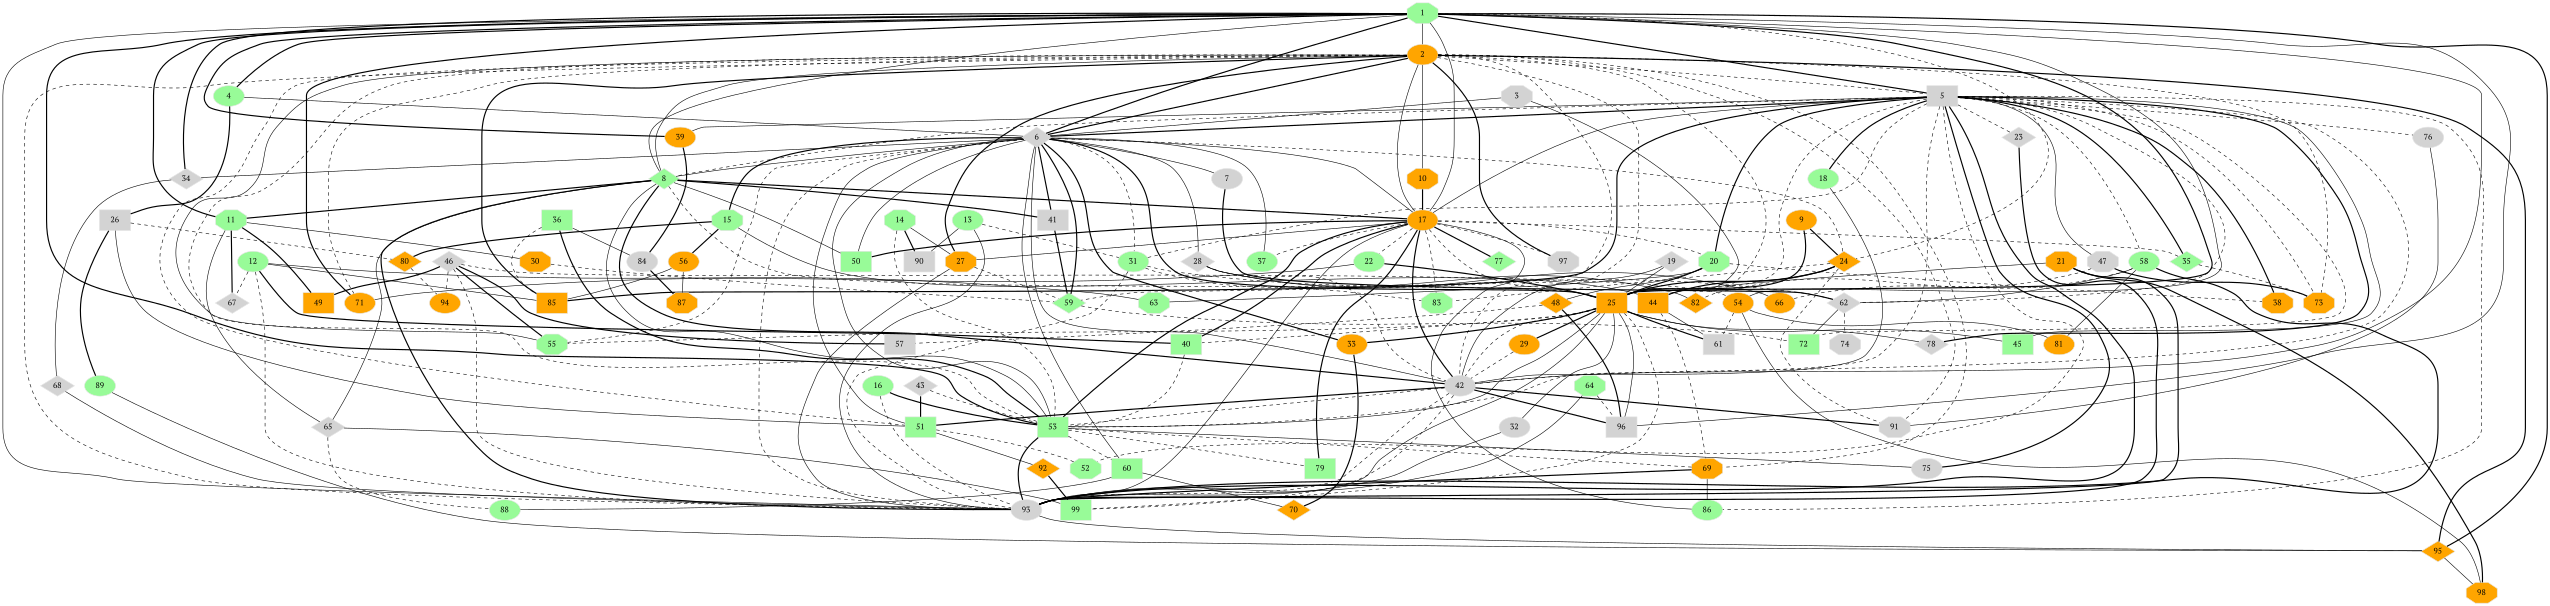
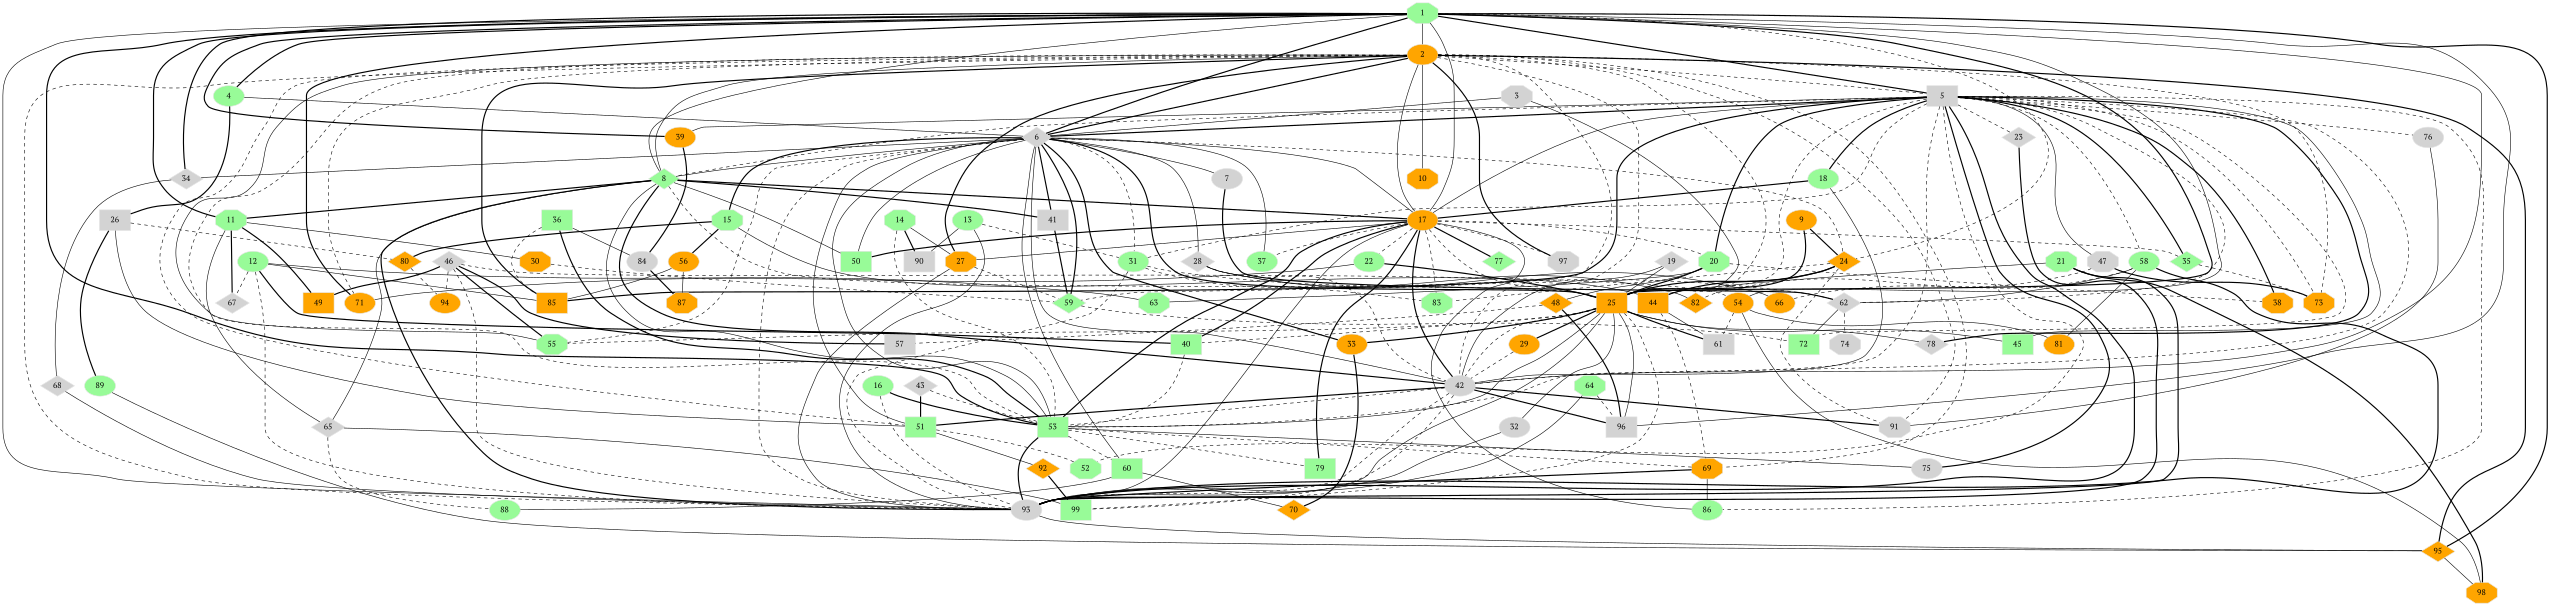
edge "10" -- "17": now "18" -- "17"
node "21": fillcolor orange -> palegreen
